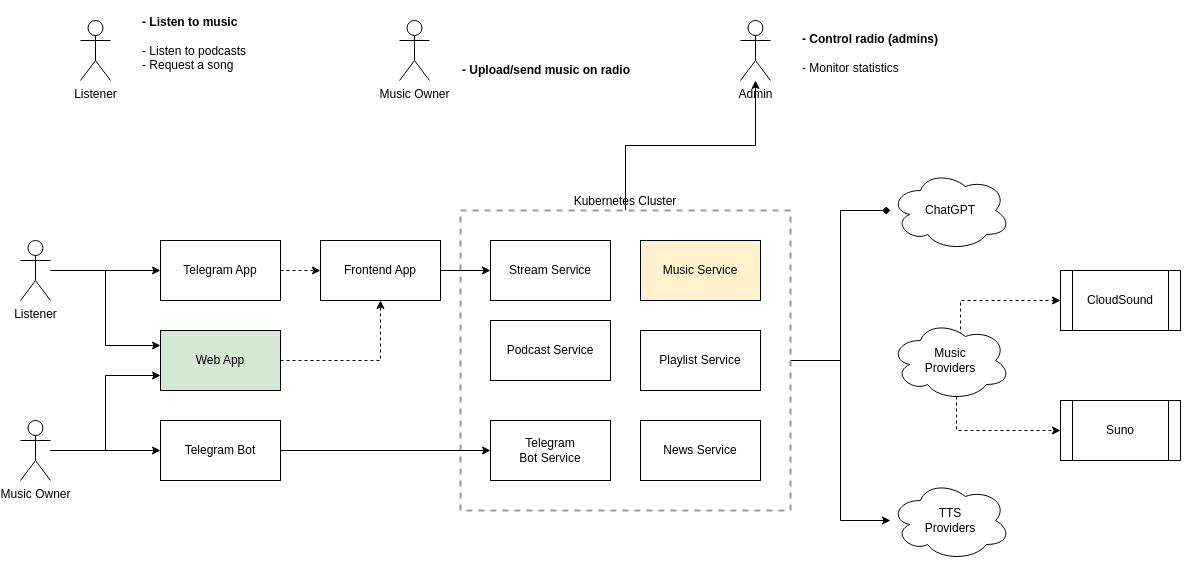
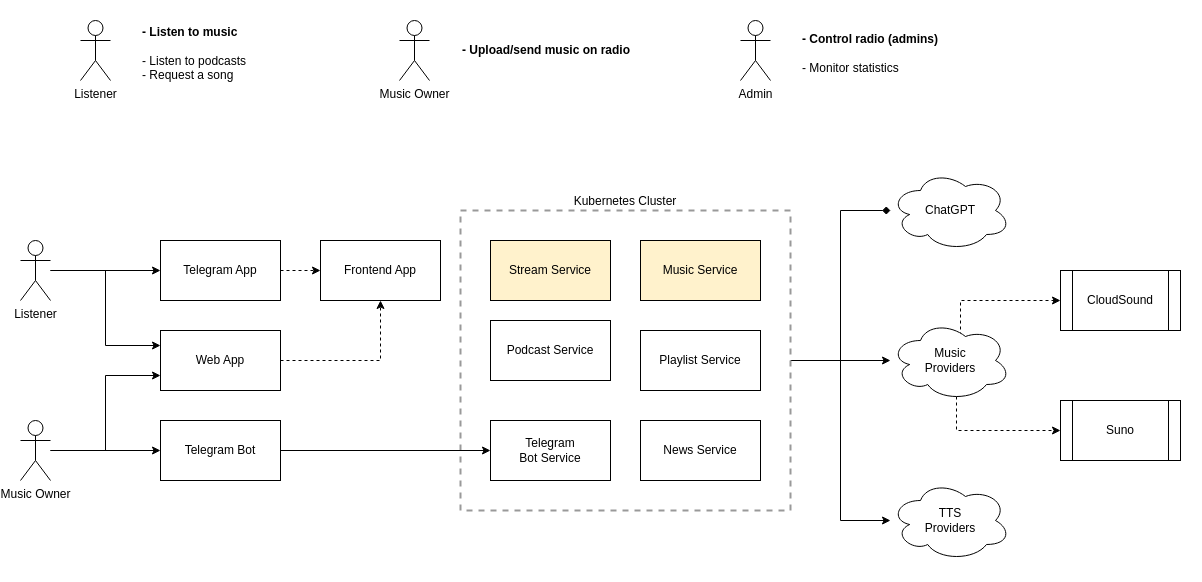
node "- Listen to music - Listen to podcasts - Request a song": moved (246, 43) -> (246, 53)
node "- Upload/send music on radio": moved (566, 71) -> (566, 51)
edge "Kubernetes Cluster" -> "Admin": now "Kubernetes Cluster" -> "Music Providers"
edge "Frontend App" -> "Stream Service": removed
node "Stream Service": fillcolor #ffffff -> #fff2cc
node "Web App": fillcolor #d5e8d4 -> #ffffff
